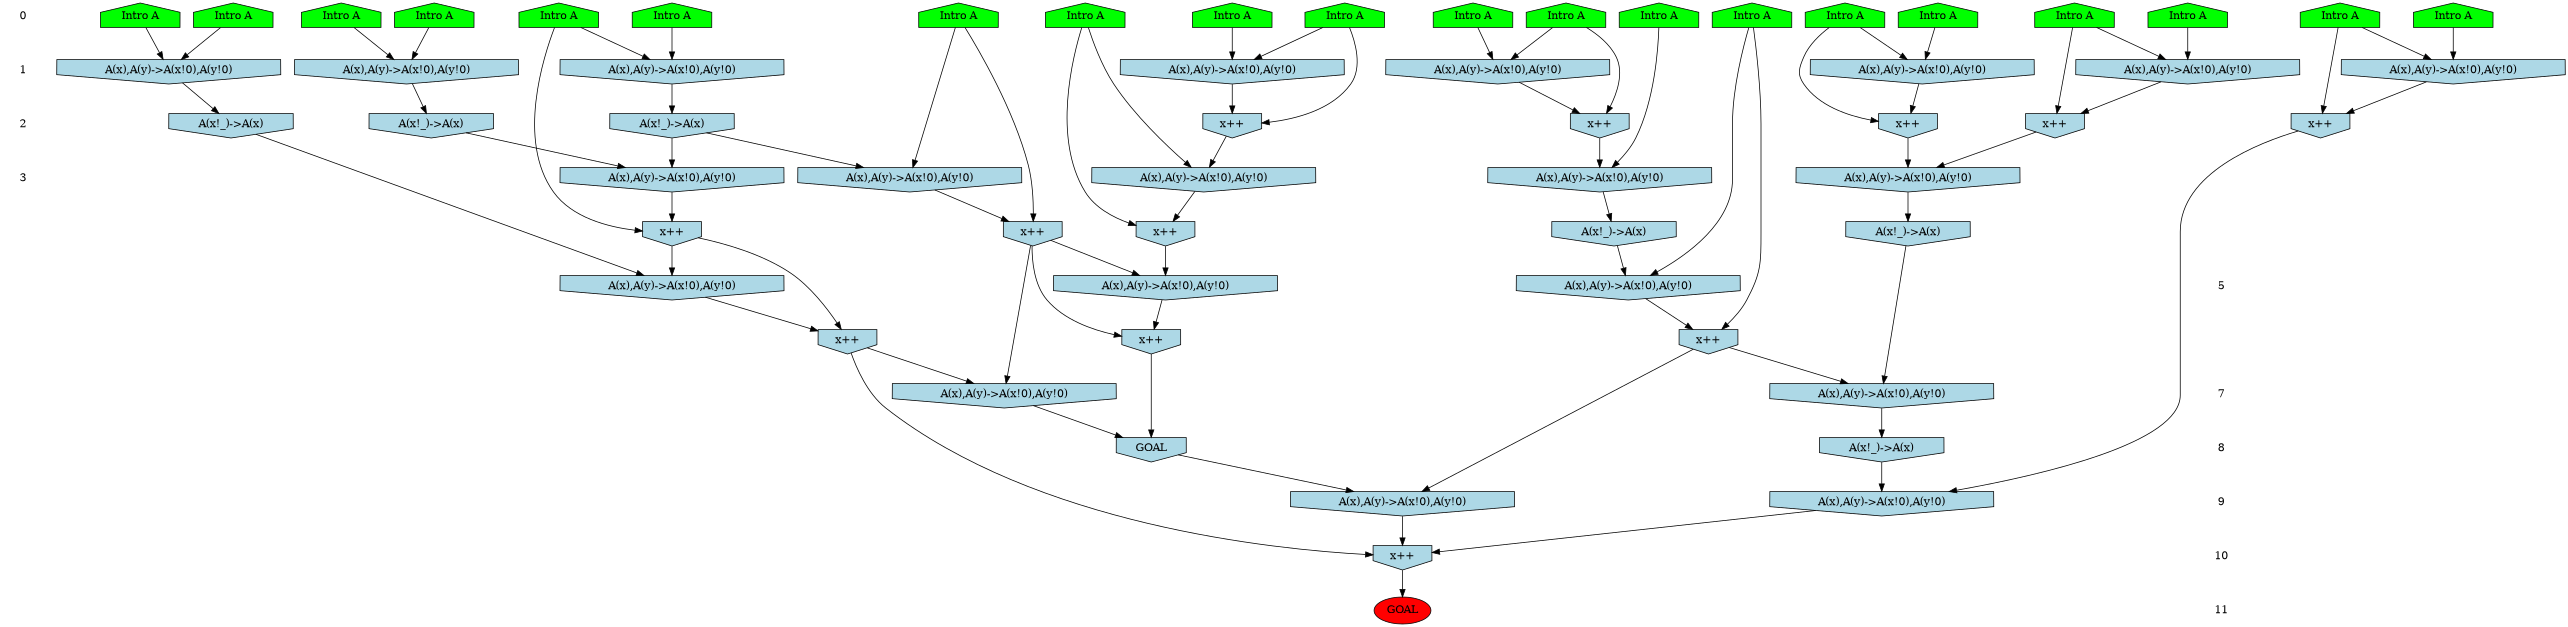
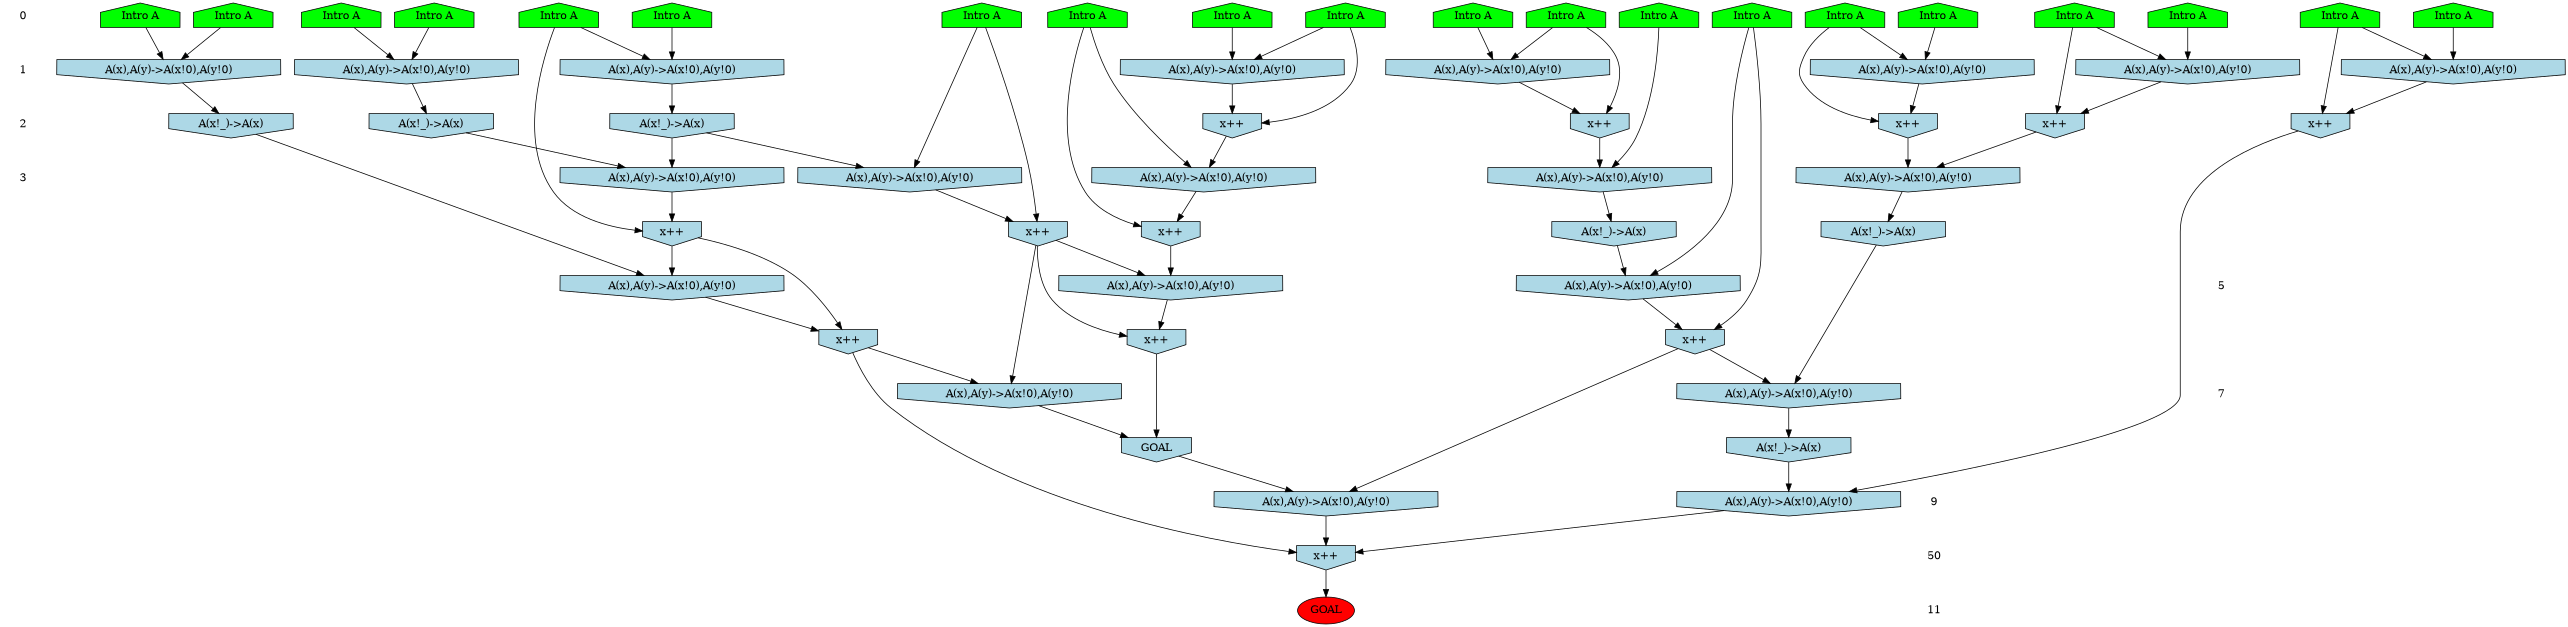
node "8": removed
node "10": label "10" -> "50"
